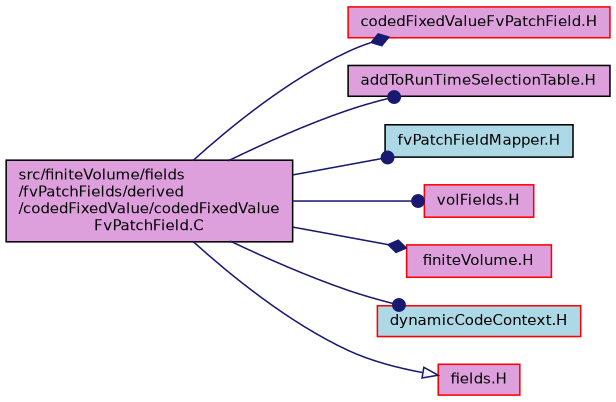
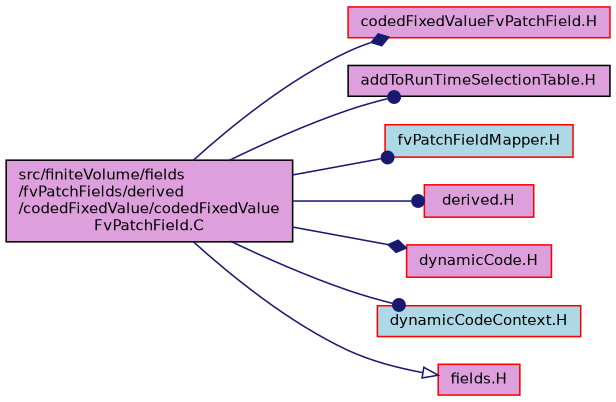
node "fvPatchFieldMapper.H": color black -> red
node "volFields.H": label "volFields.H" -> "derived.H"
node "finiteVolume.H": label "finiteVolume.H" -> "dynamicCode.H"
